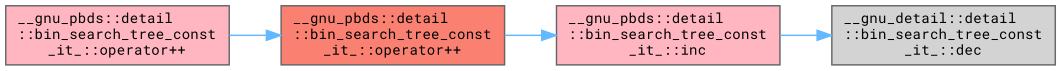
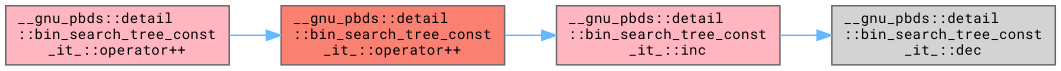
node "__gnu_detail::detail ::bin_search_tree_const _it_::dec": label "__gnu_detail::detail ::bin_search_tree_const _it_::dec" -> "__gnu_pbds::detail ::bin_search_tree_const _it_::dec"
